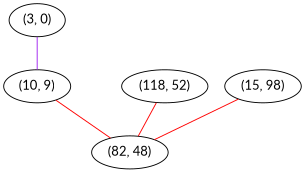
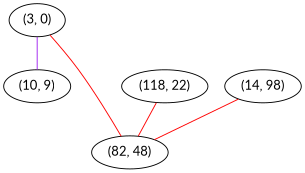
node "(118, 52)": label "(118, 52)" -> "(118, 22)"
node "(15, 98)": label "(15, 98)" -> "(14, 98)"
edge "(10, 9)" -- "(82, 48)": now "(3, 0)" -- "(82, 48)"
